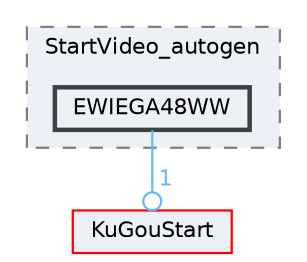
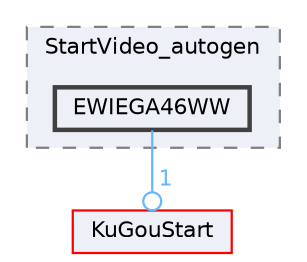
node "EWIEGA48WW": label "EWIEGA48WW" -> "EWIEGA46WW"
